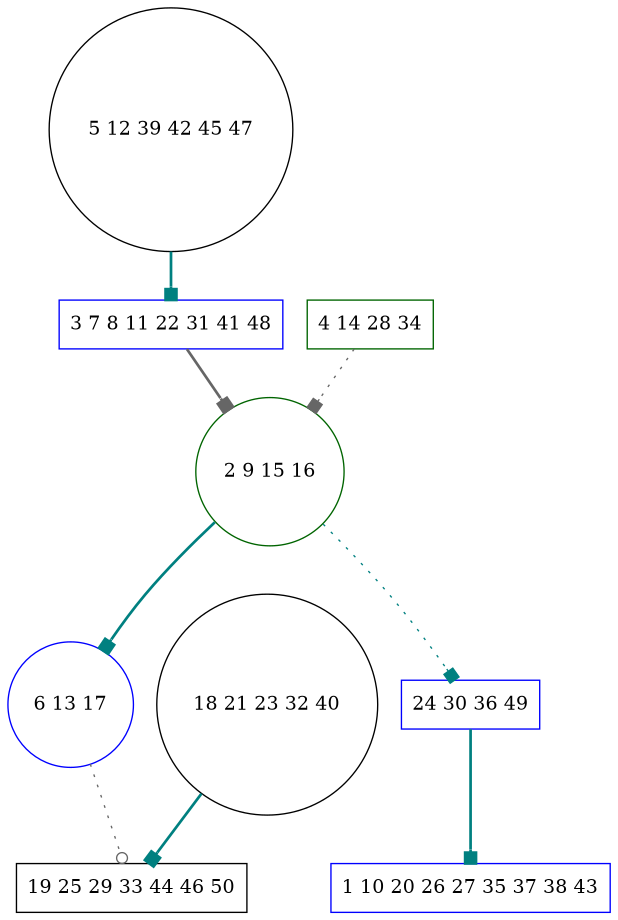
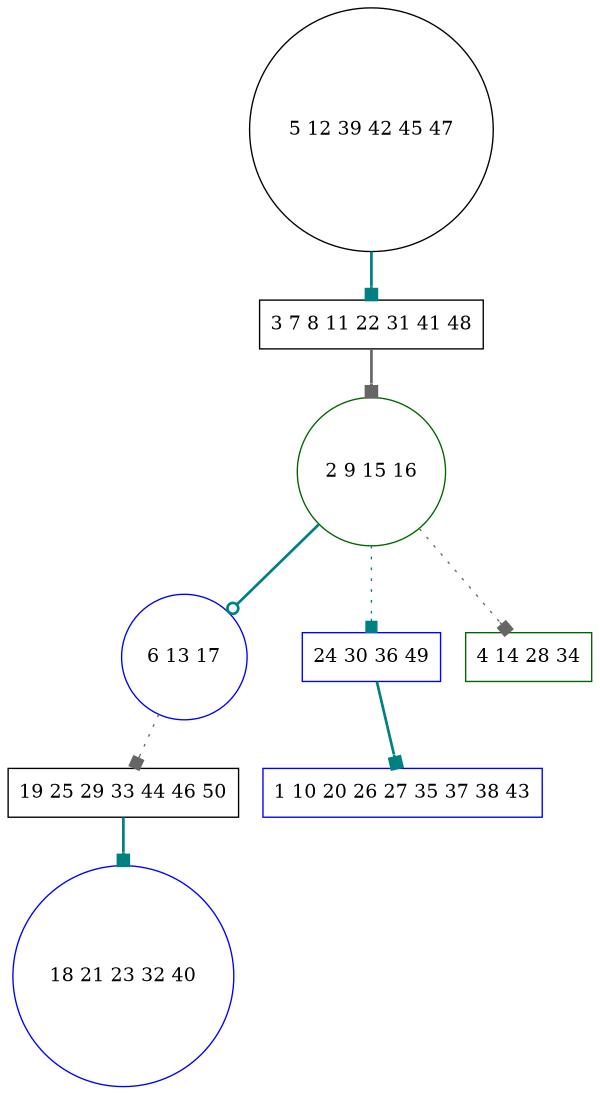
node "3 7 8 11 22 31 41 48": color blue -> black
edge "4 14 28 34" -> "2 9 15 16": reversed
edge "2 9 15 16" -> "6 13 17": arrowhead box -> odot
node "18 21 23 32 40": color black -> blue
edge "6 13 17" -> "19 25 29 33 44 46 50": arrowhead odot -> box
edge "18 21 23 32 40" -> "19 25 29 33 44 46 50": reversed
